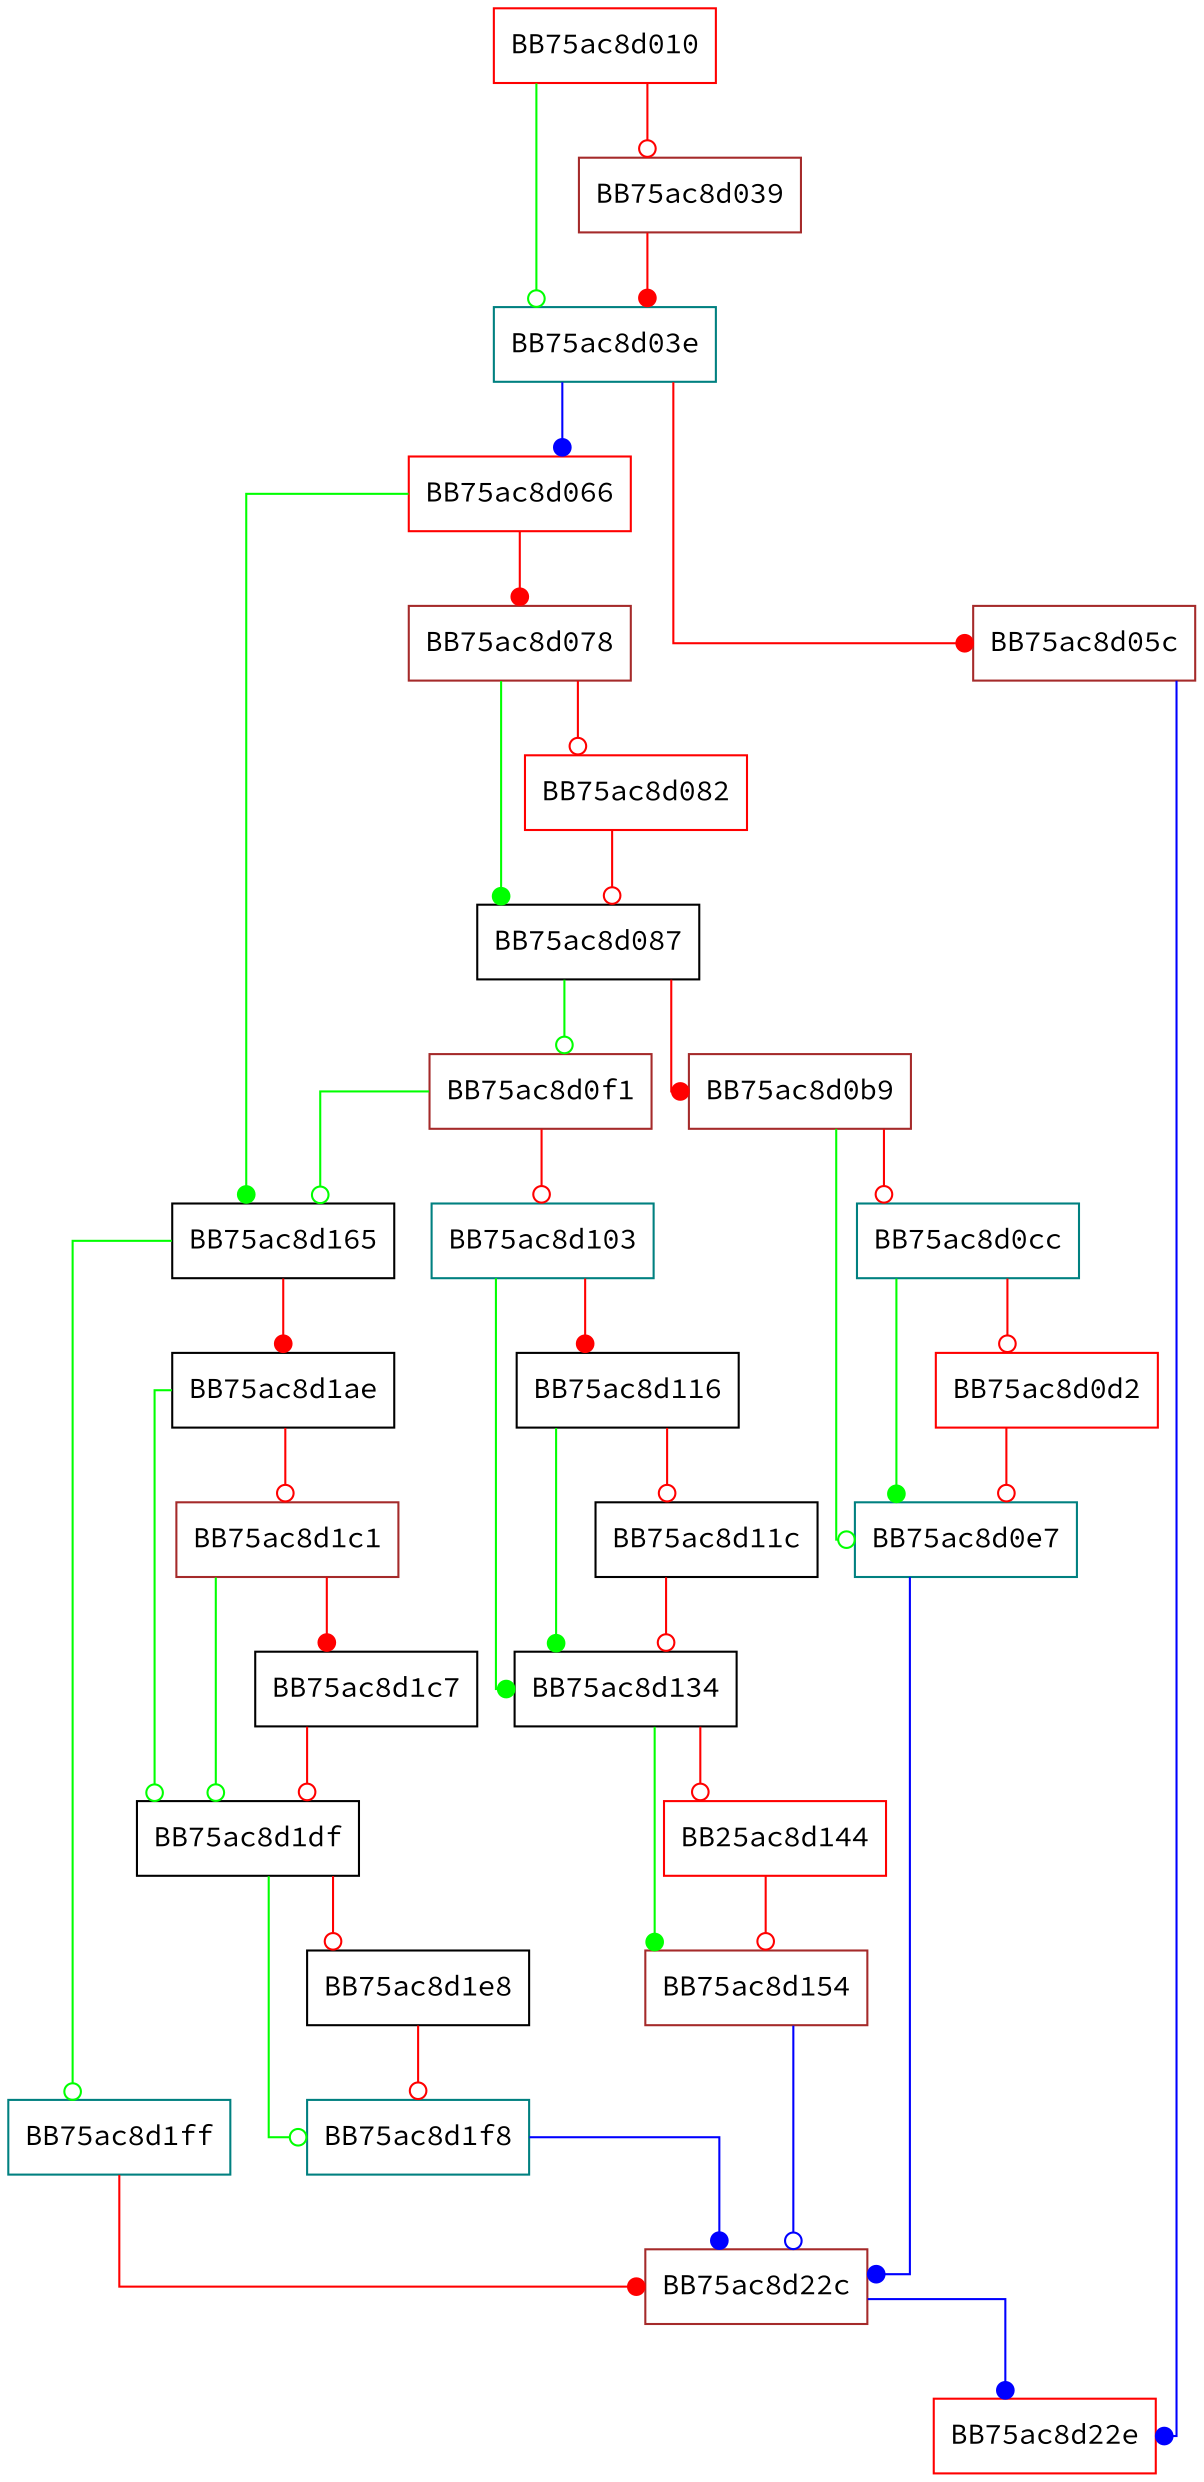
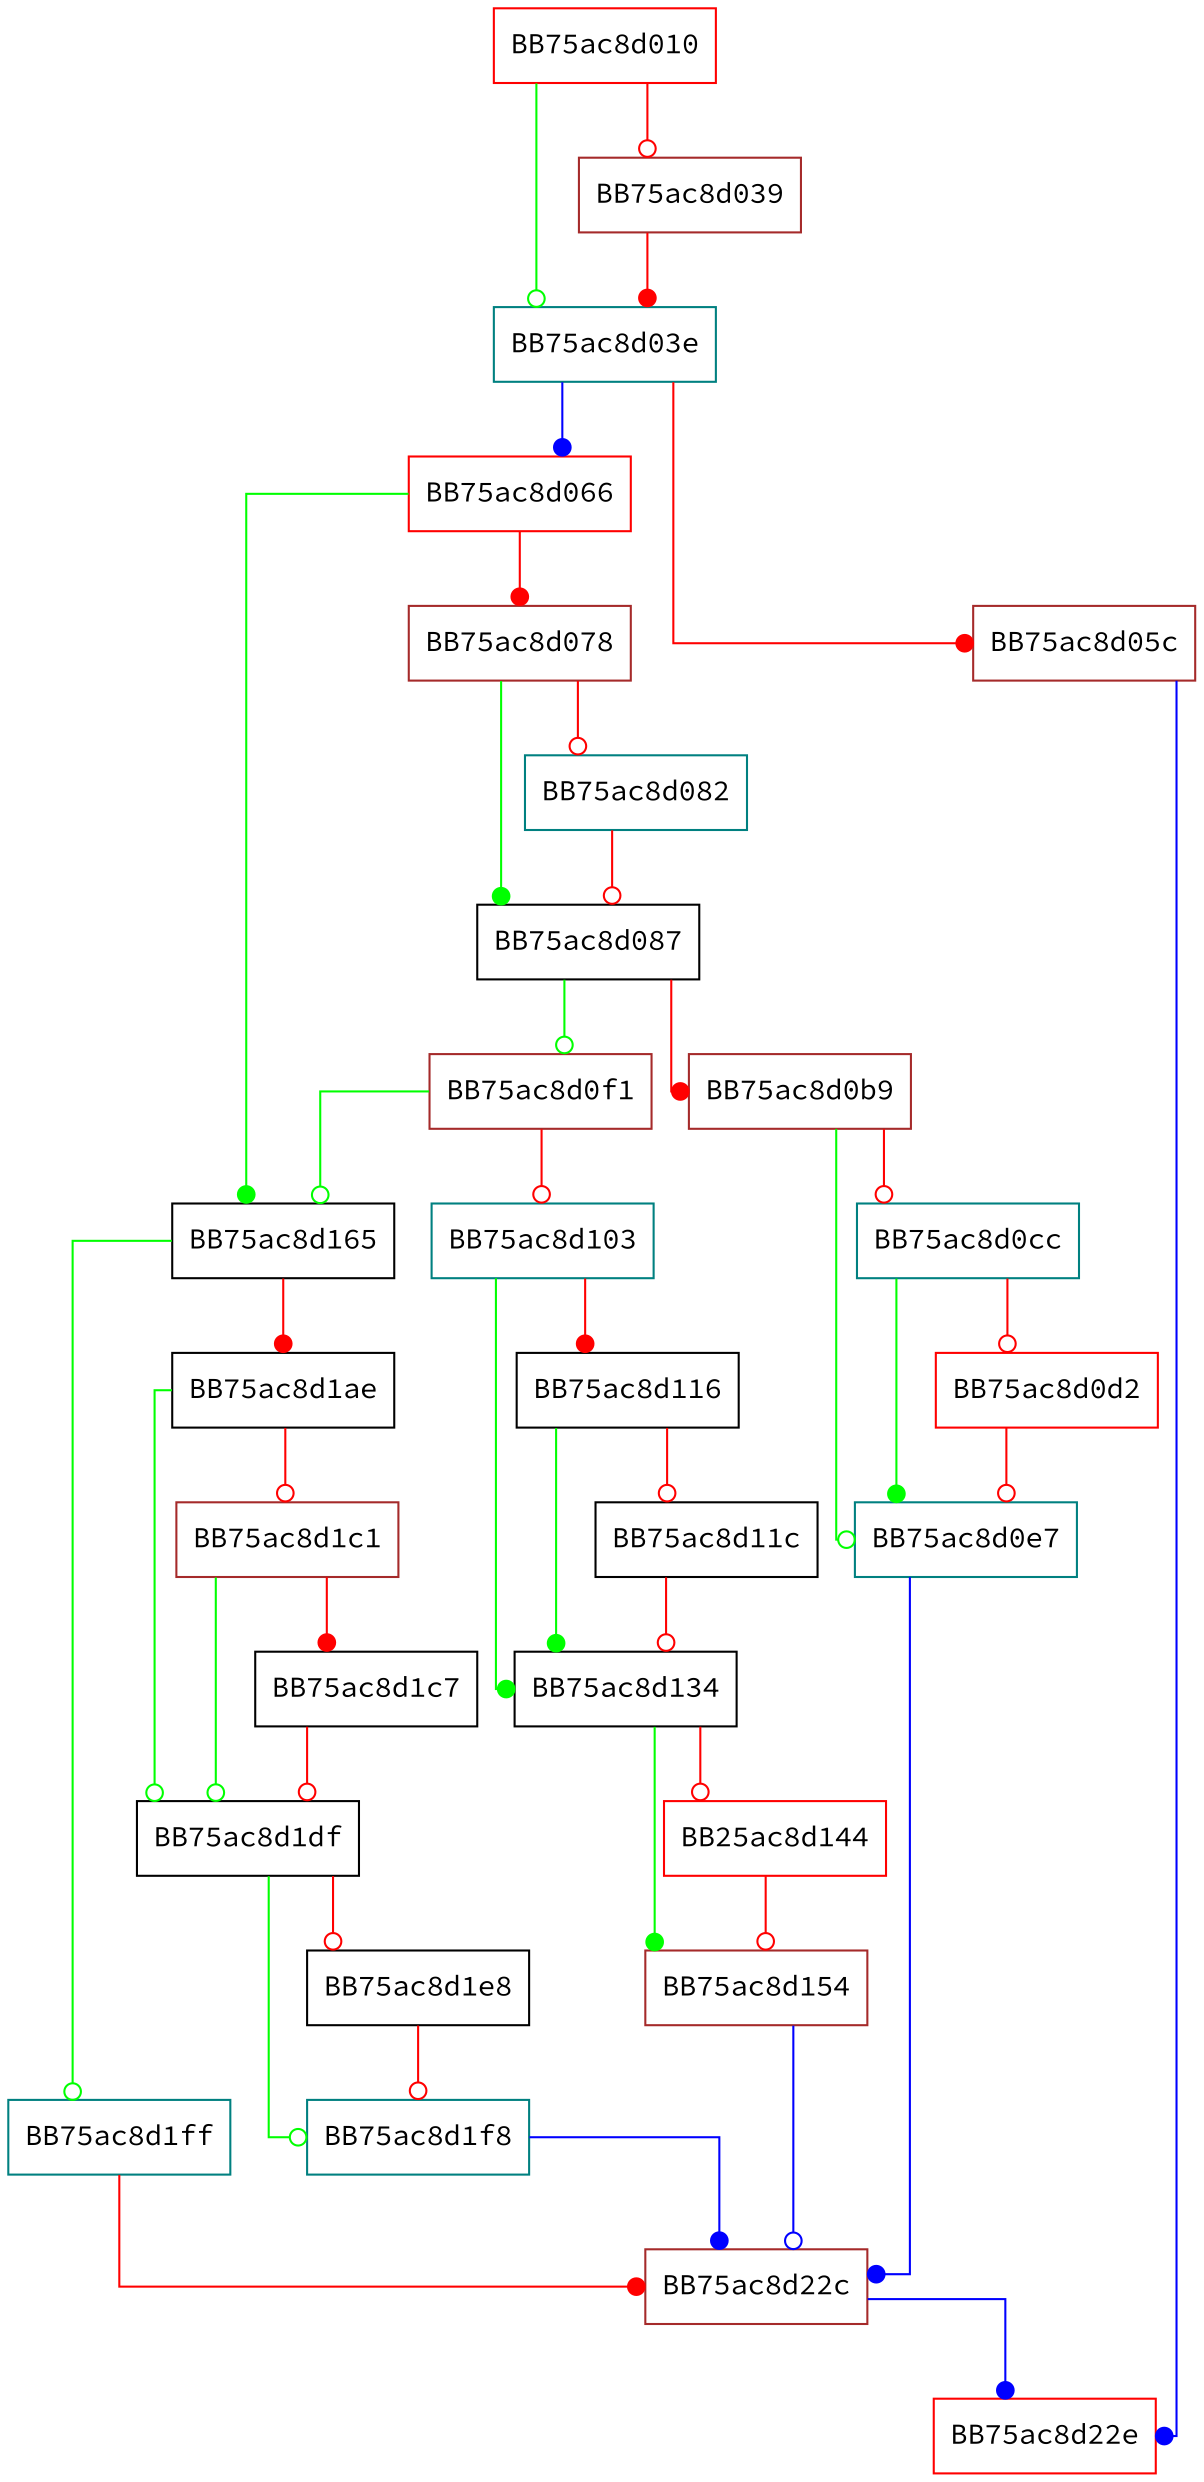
node "BB75ac8d082": color red -> teal
